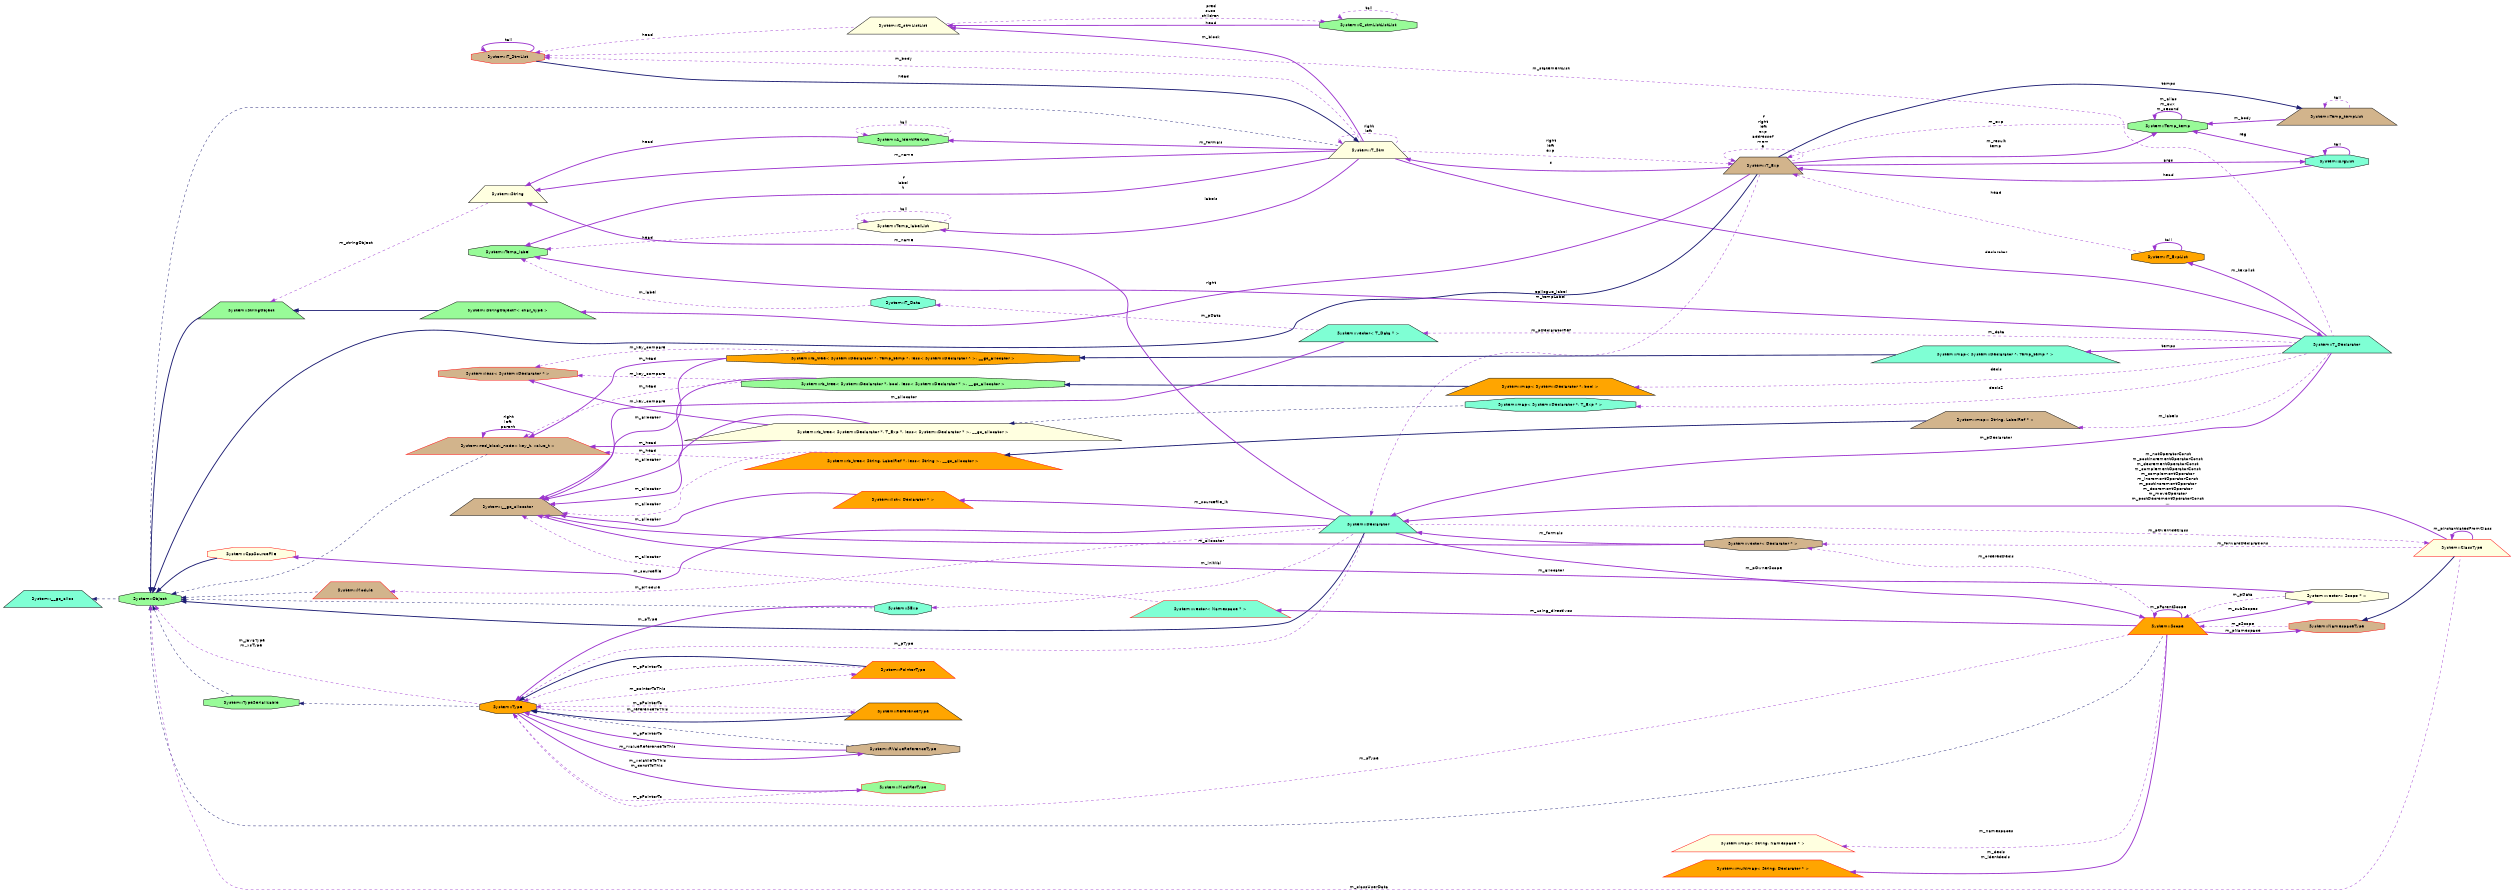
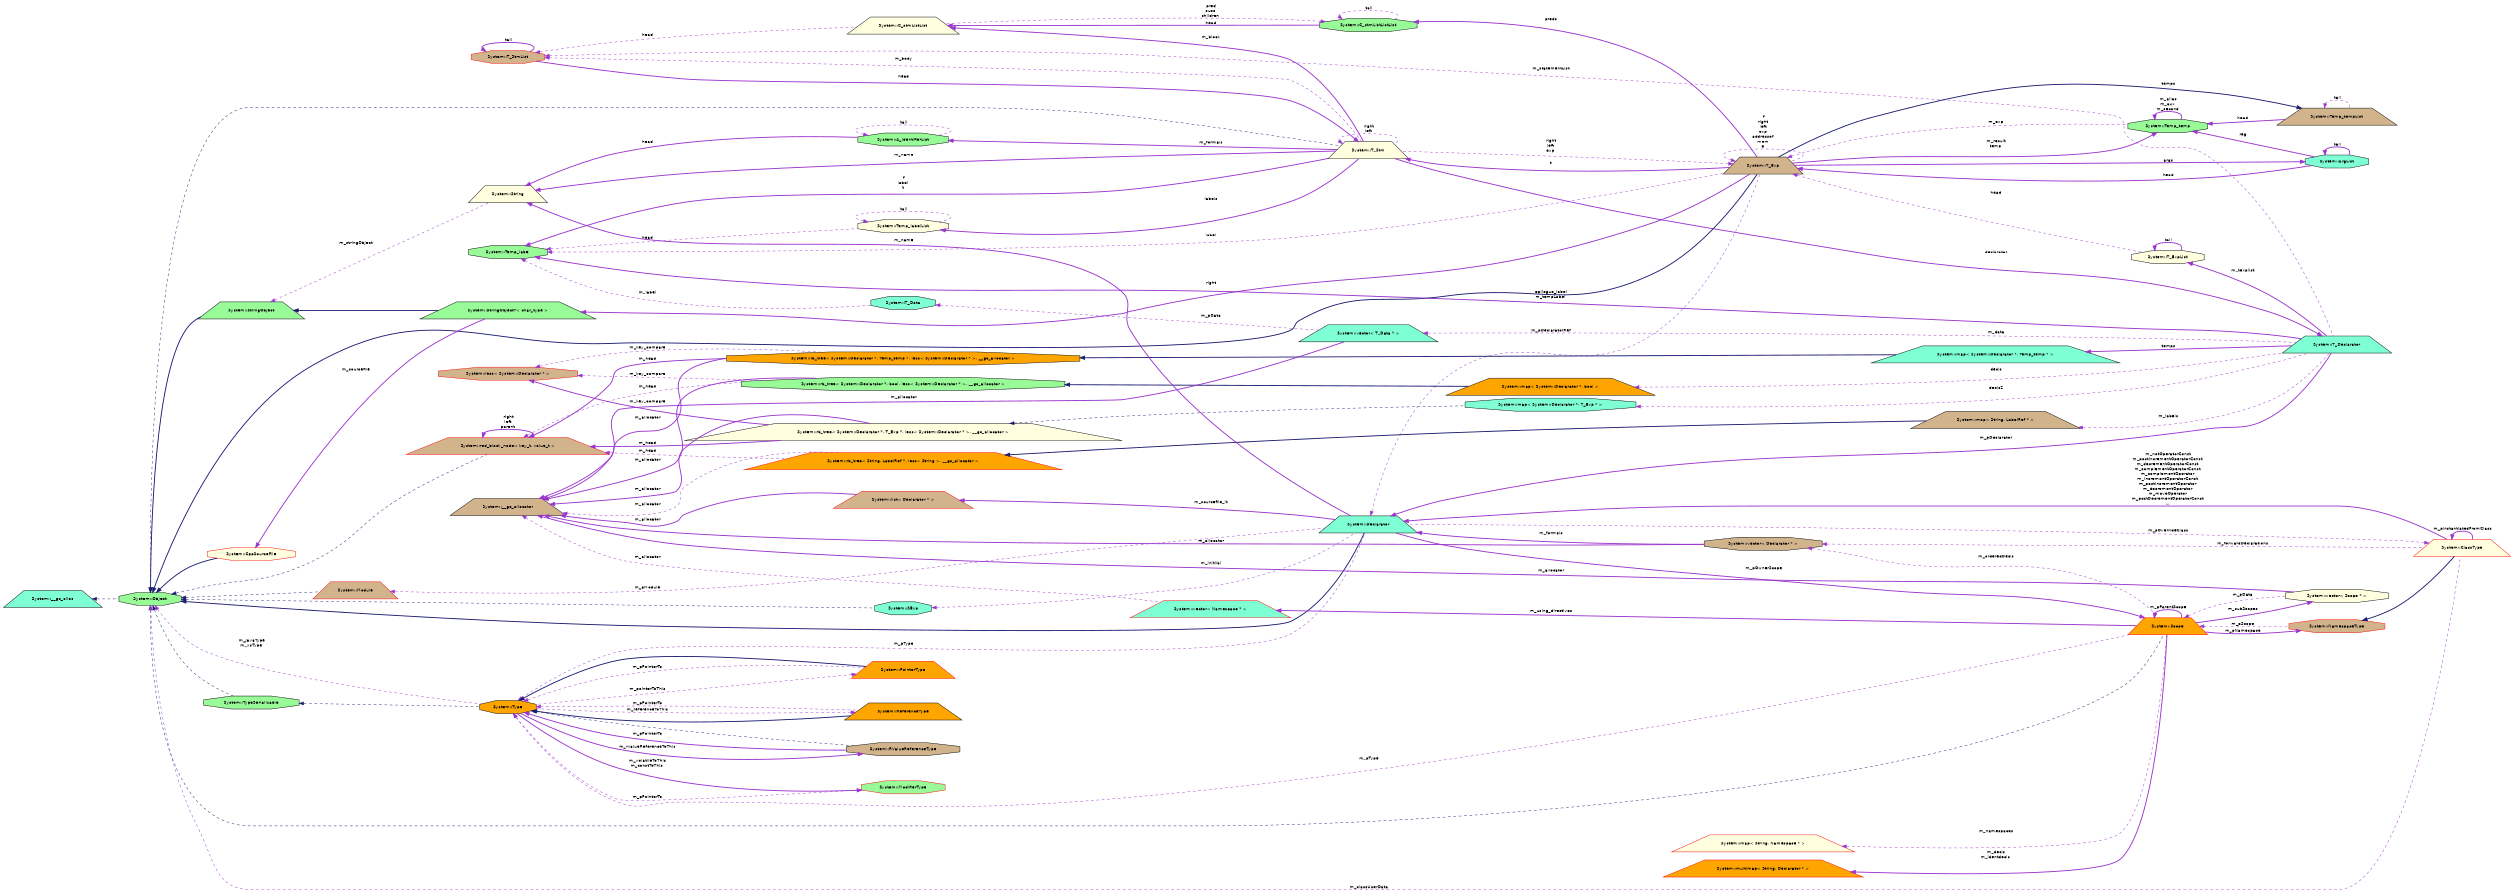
edge "System::T_Exp" -> "System::C_stmListListList": added, label "preds"
edge "System::T_StmList" -> "System::T_Stm": color midnightblue -> darkorchid3
edge "System::Temp_tempList" -> "System::Temp_temp": label " m_body" -> " head"
edge "System::T_Exp" -> "System::Temp_label": added, label "label"
node "System::T_ExpList": fillcolor orange -> lightyellow
node "System::list< Declarator * >": fillcolor orange -> tan
edge "System::Declarator" -> "System::CppSourceFile": now "System::StringObjectT< char_type >" -> "System::CppSourceFile"
edge "System::SExp" -> "System::Type": removed, label "m_pType"
